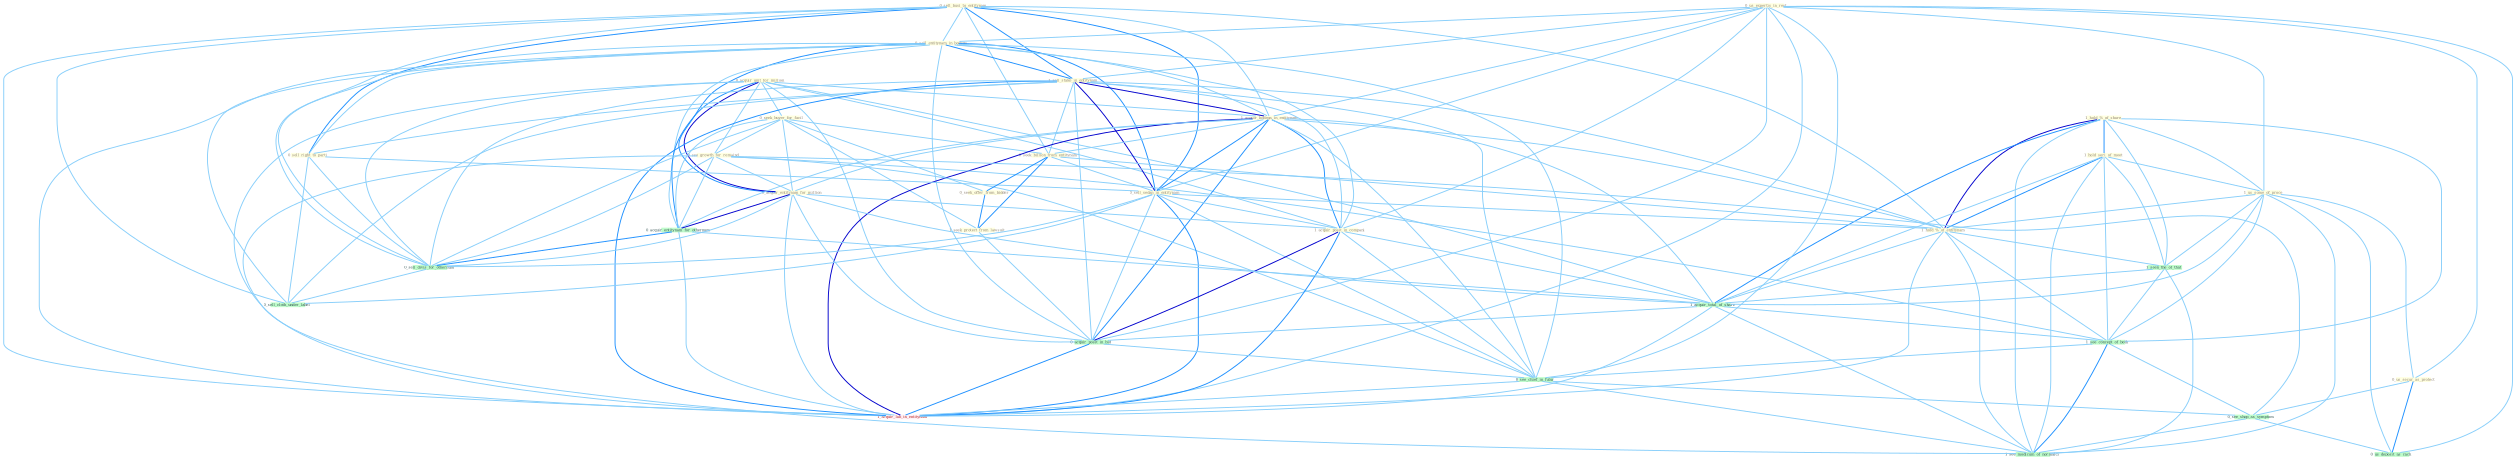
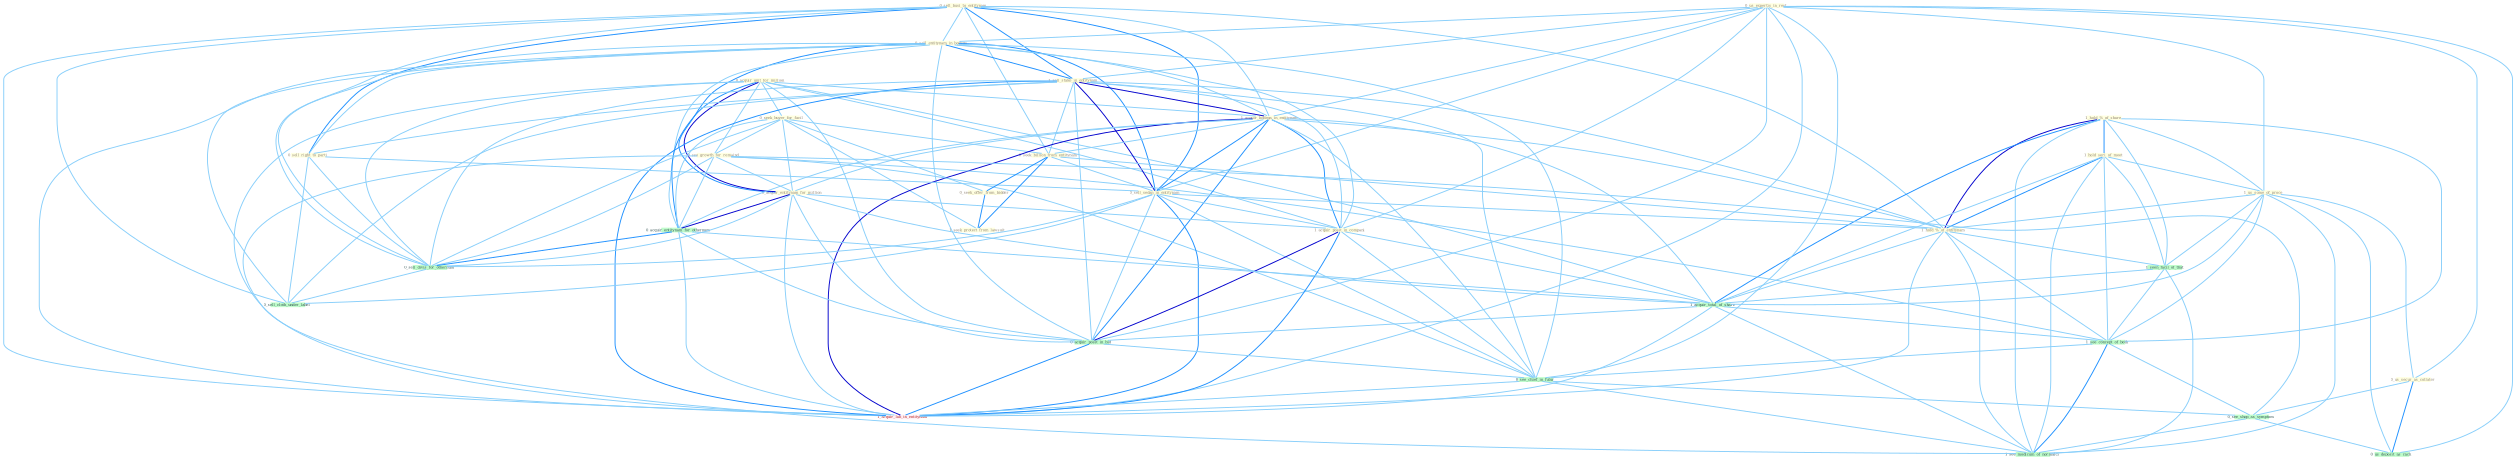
node "1_seen_the_of_that": label "1_seen_the_of_that" -> "1_seen_facil_of_that"
edge "1_seek_protect_from_lawsuit" -- "0_acquir_posit_in_bid": now "0_acquir_entitynam_for_othernum" -- "0_acquir_posit_in_bid"
node "0_us_secur_as_protect": label "0_us_secur_as_protect" -> "0_us_secur_as_collater"
